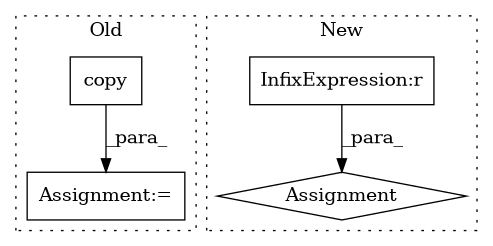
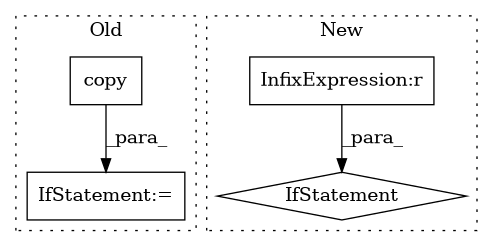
node "Assignment:=": label "Assignment:=" -> "IfStatement:="
node "Assignment": label "Assignment" -> "IfStatement"
